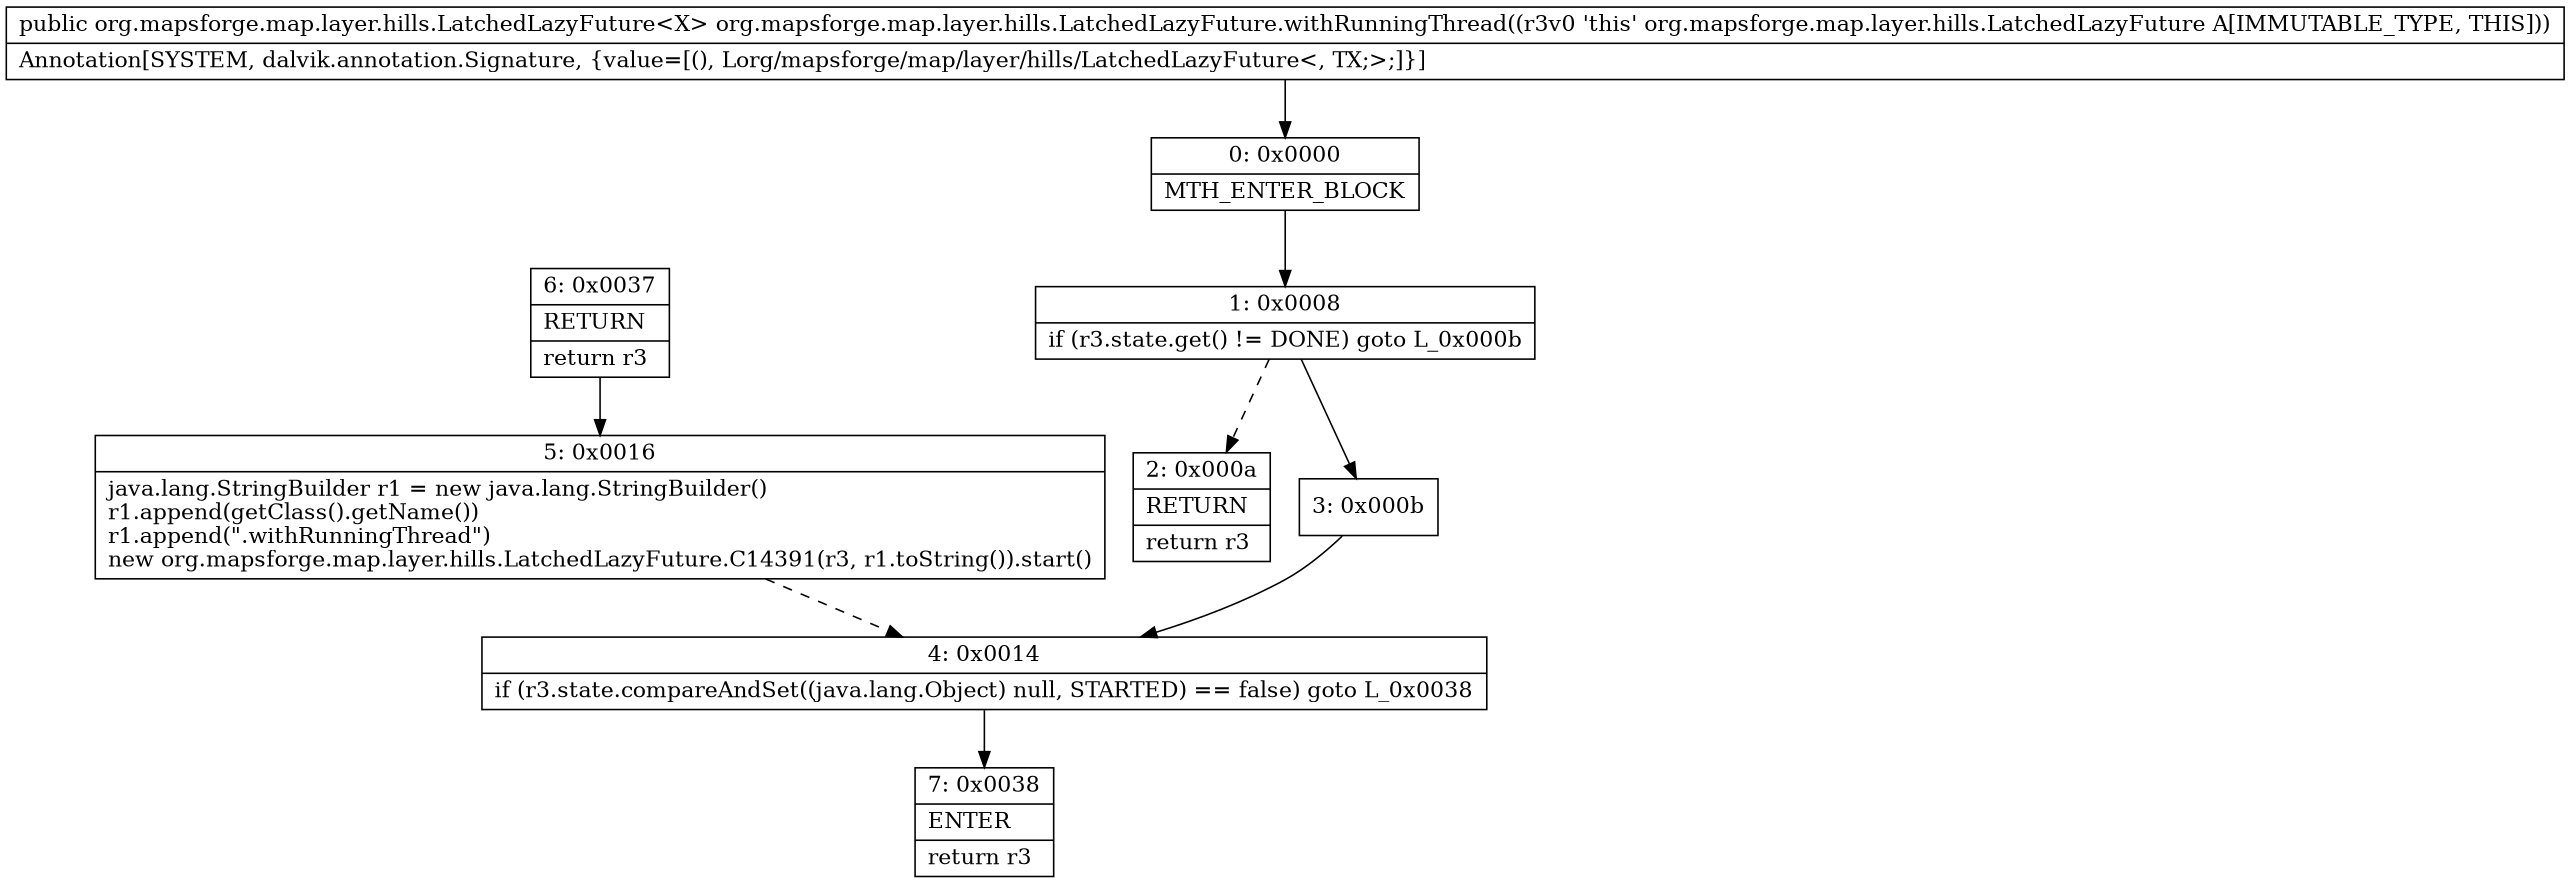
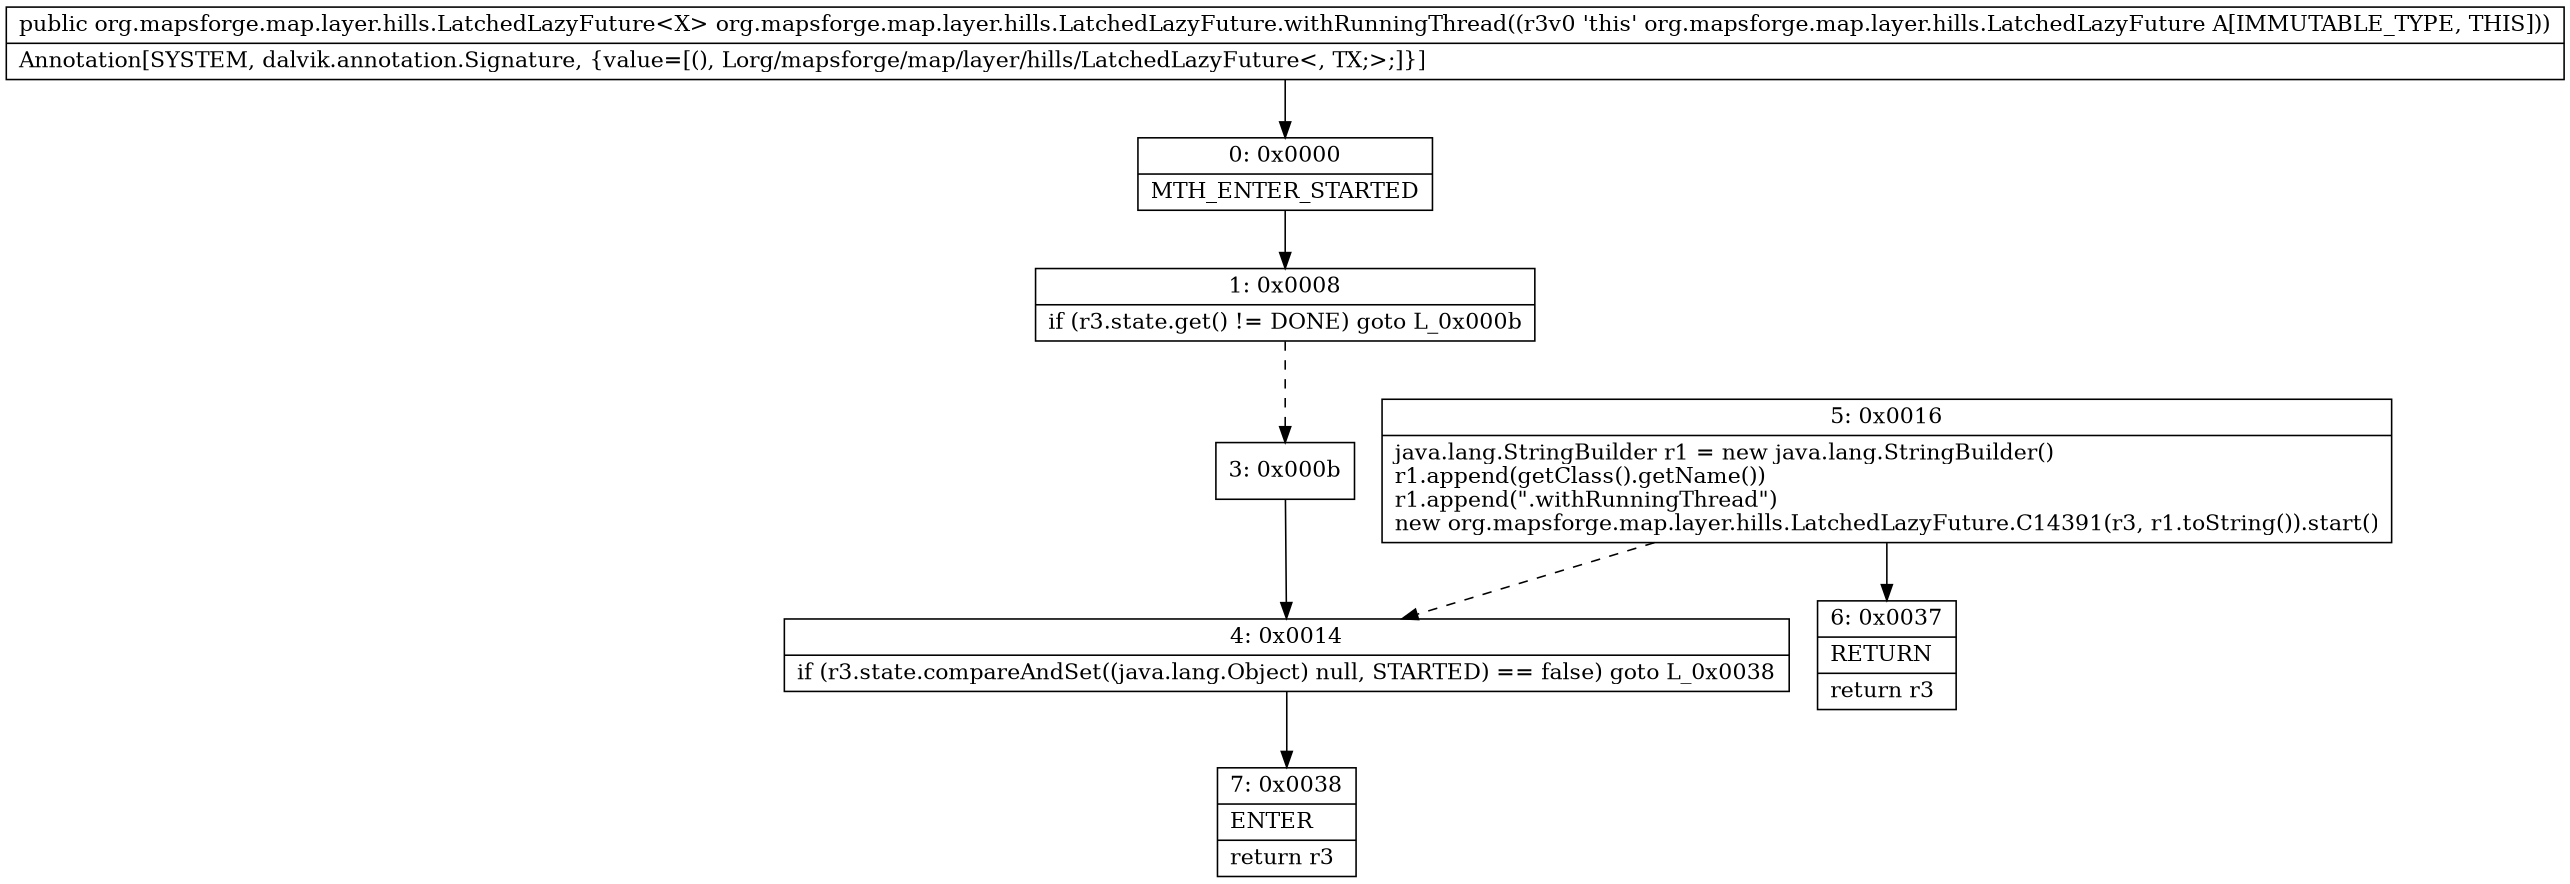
node "0: 0x0000": text "MTH_ENTER_BLOCK" -> "MTH_ENTER_STARTED"
edge "6: 0x0037" -> "5: 0x0016": reversed
edge "1: 0x0008" -> "3: 0x000b": style solid -> dashed
node "2: 0x000a": removed
